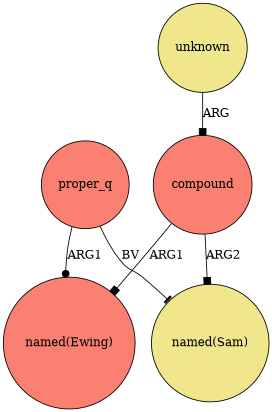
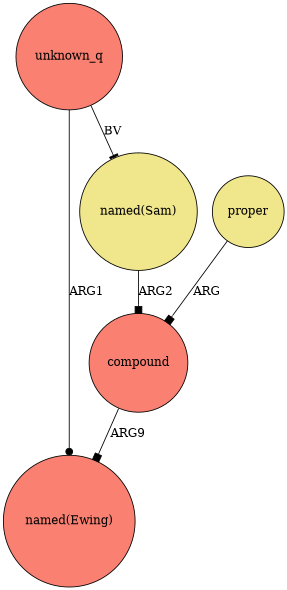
node "unknown": label "unknown" -> "proper"
node "proper_q": label "proper_q" -> "unknown_q"
edge "compound" -> "named(Sam)": reversed
edge "compound" -> "named(Ewing)": label "ARG1" -> "ARG9"
